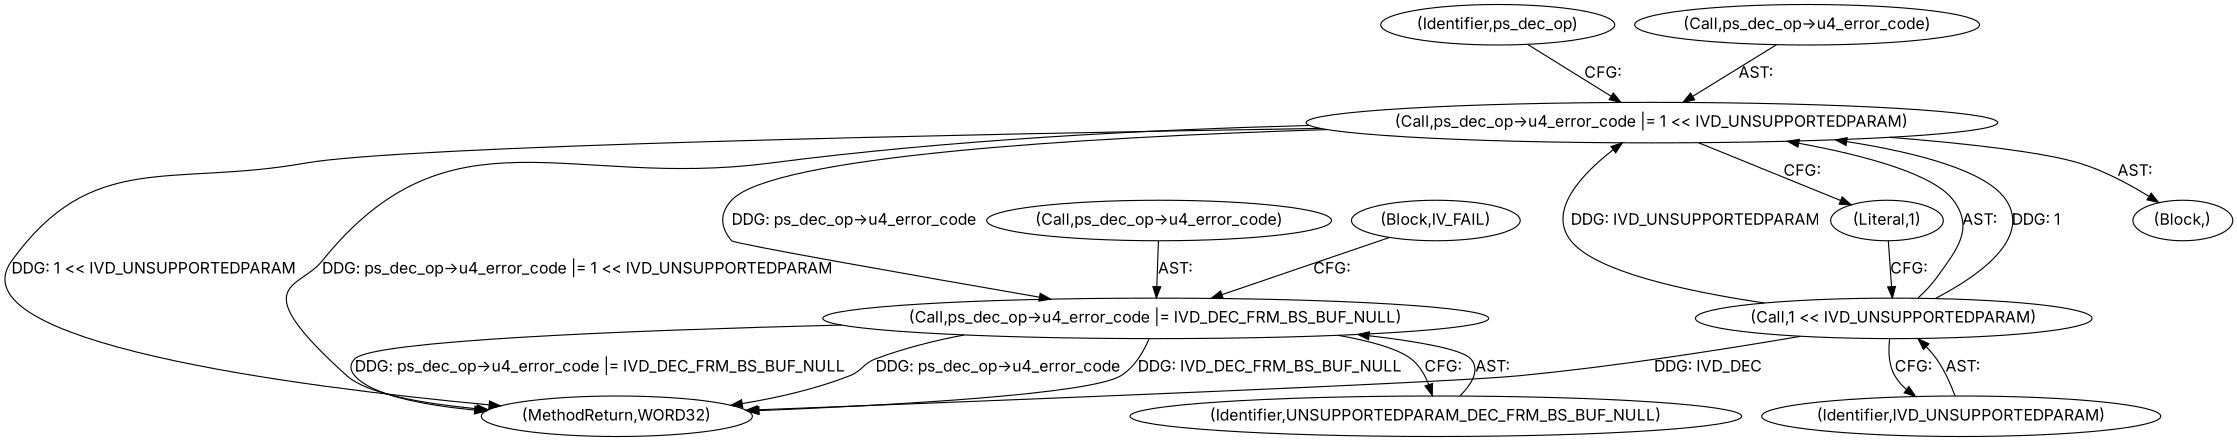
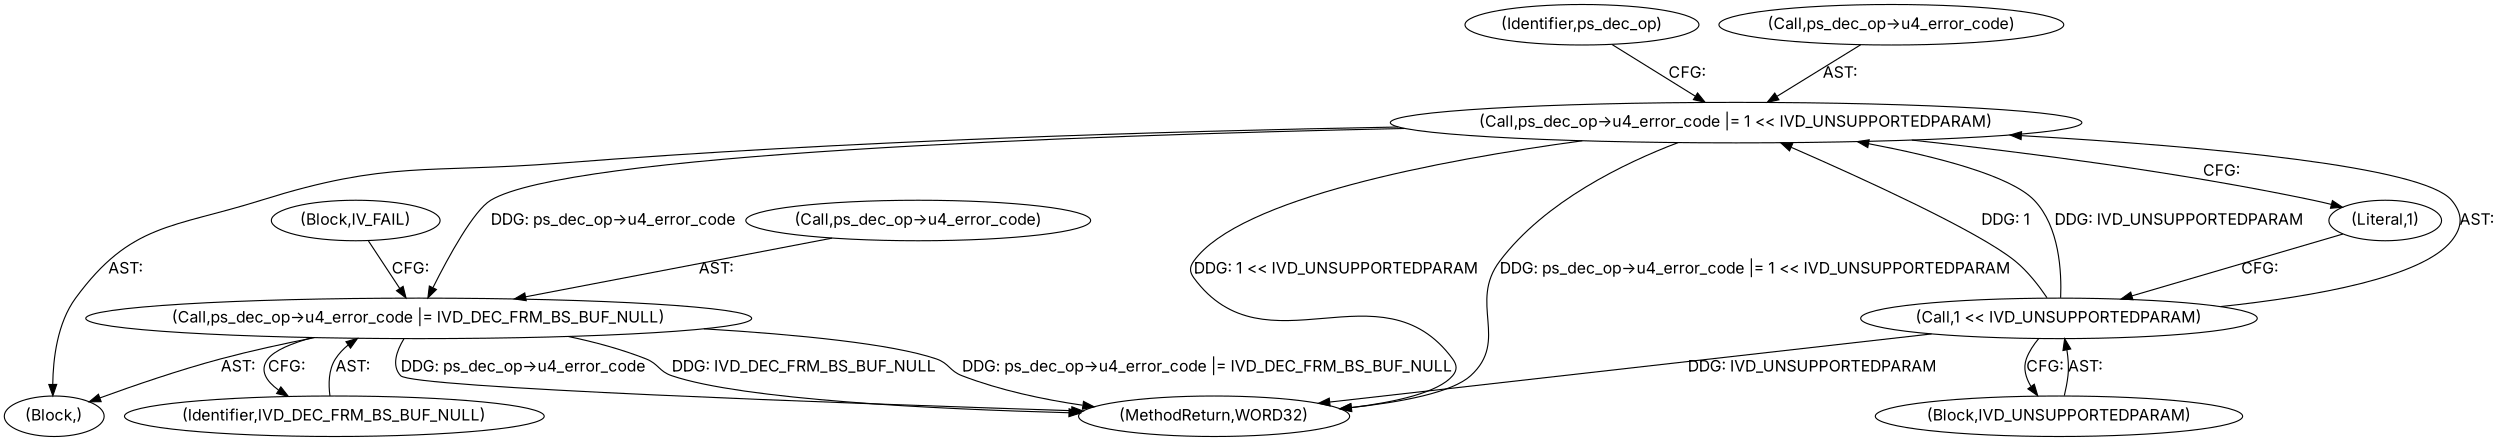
edge "(Call,ps_dec_op->u4_error_code |= IVD_DEC_FRM_BS_BUF_NULL)" -> "(Block,)": added, label "AST:"
edge "(Call,1 << IVD_UNSUPPORTEDPARAM)" -> "(MethodReturn,WORD32)": label "DDG: IVD_DEC" -> "DDG: IVD_UNSUPPORTEDPARAM"
node "(Identifier,UNSUPPORTEDPARAM_DEC_FRM_BS_BUF_NULL)": label "(Identifier,UNSUPPORTEDPARAM_DEC_FRM_BS_BUF_NULL)" -> "(Identifier,IVD_DEC_FRM_BS_BUF_NULL)"
node "(Identifier,IVD_UNSUPPORTEDPARAM)": label "(Identifier,IVD_UNSUPPORTEDPARAM)" -> "(Block,IVD_UNSUPPORTEDPARAM)"
